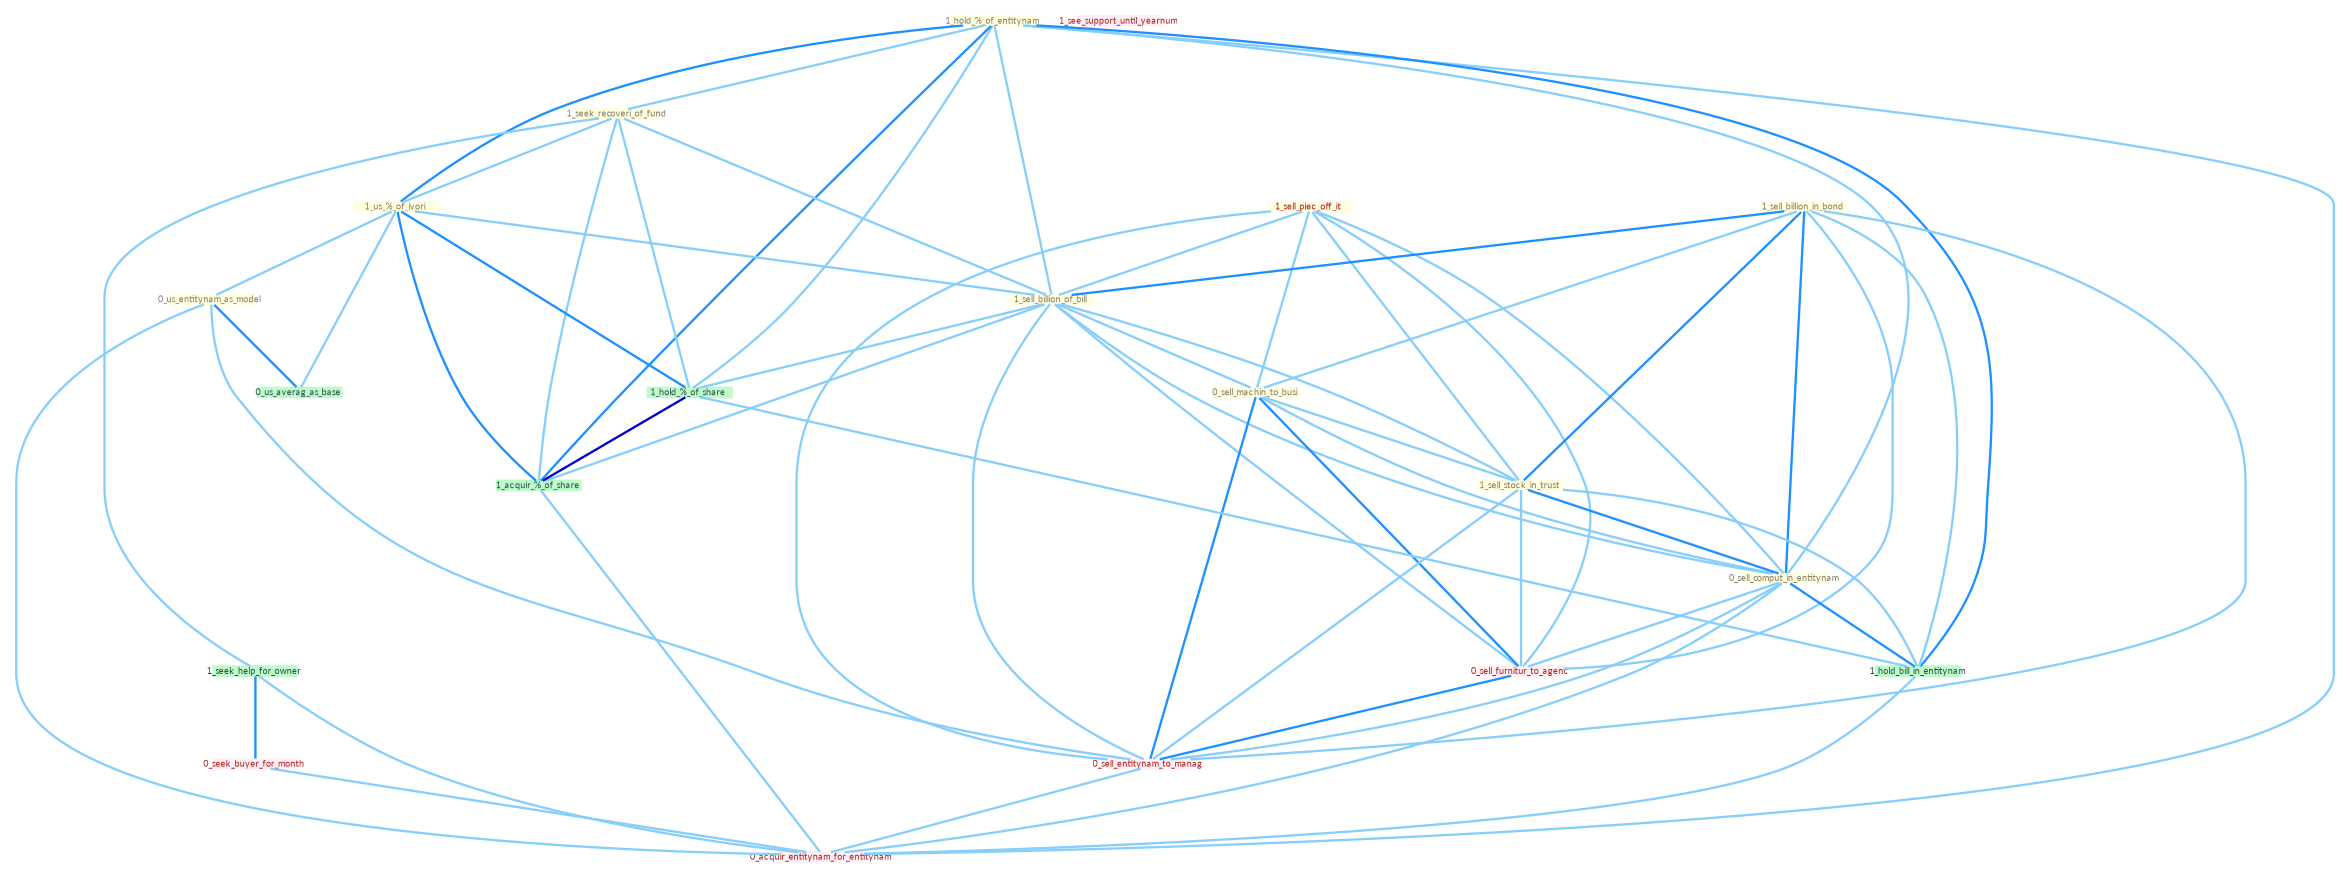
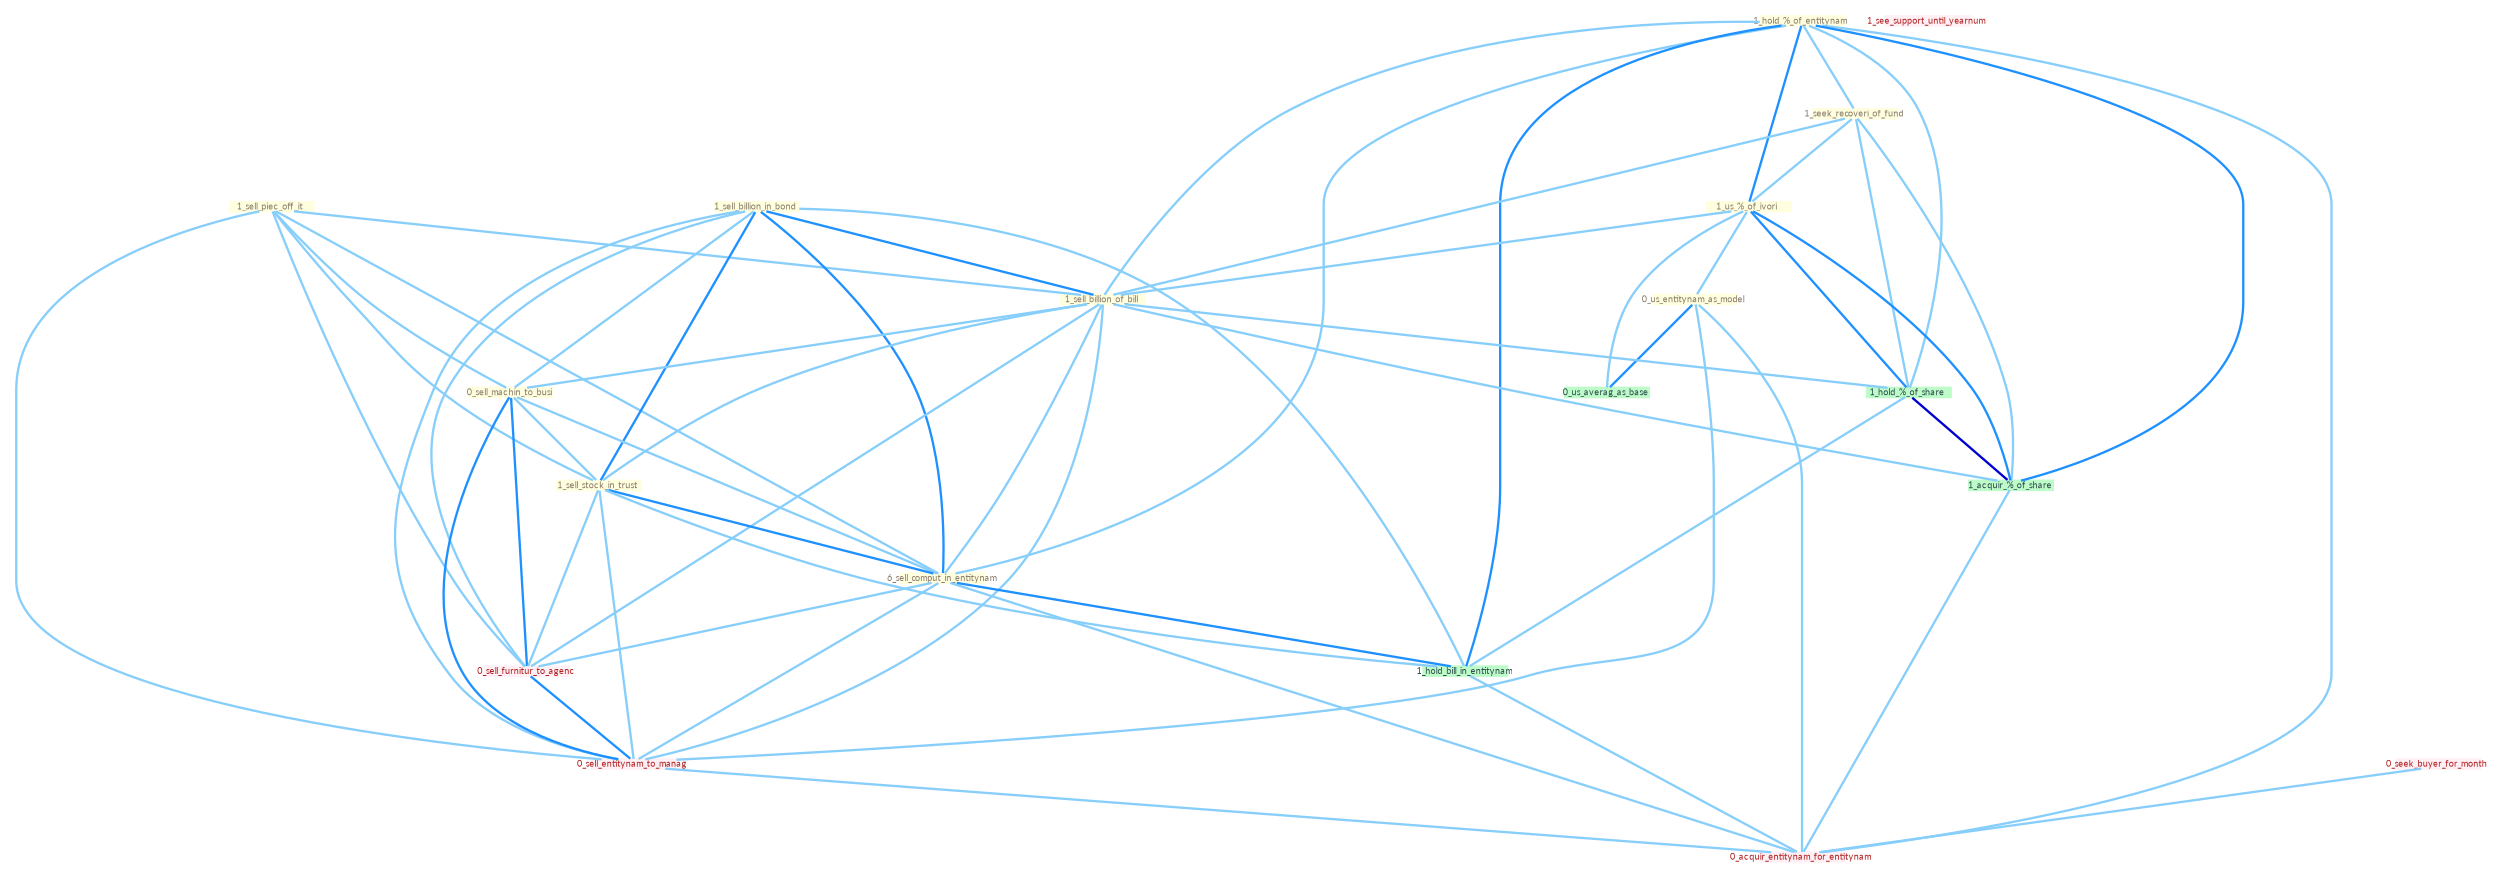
node "1_sell_piec_off_it": fontcolor #b22222 -> #8b7d6b
node "0_sell_comput_in_entitynam": label "0_sell_comput_in_entitynam" -> "6_sell_comput_in_entitynam"
node "1_seek_help_for_owner": removed
